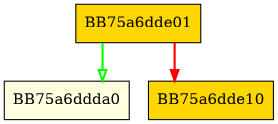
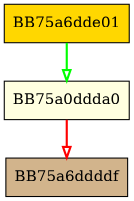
node "BB75a6ddda0": label "BB75a6ddda0" -> "BB75a0ddda0"
node "BB75a6dde10": removed
node "BB75a6ddddf": added
